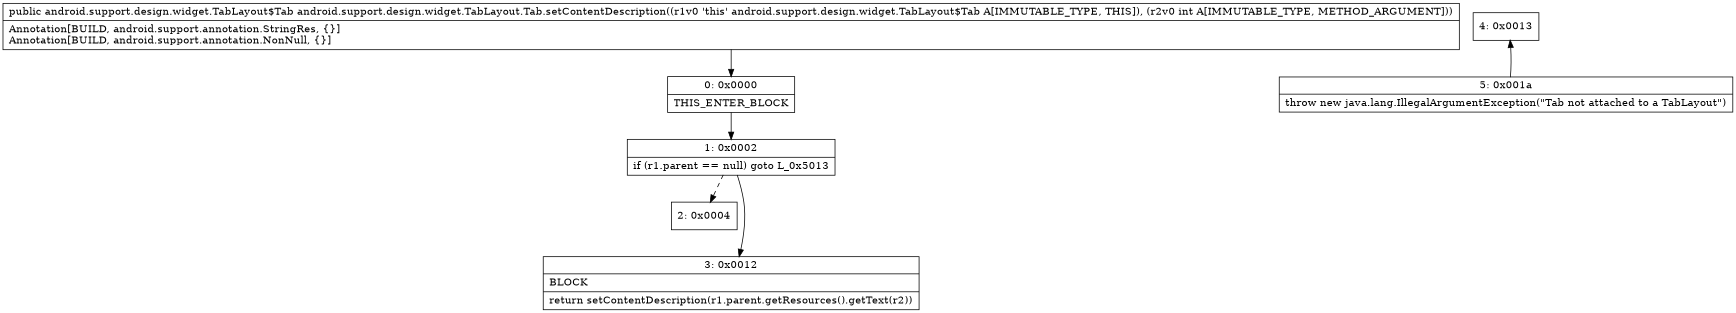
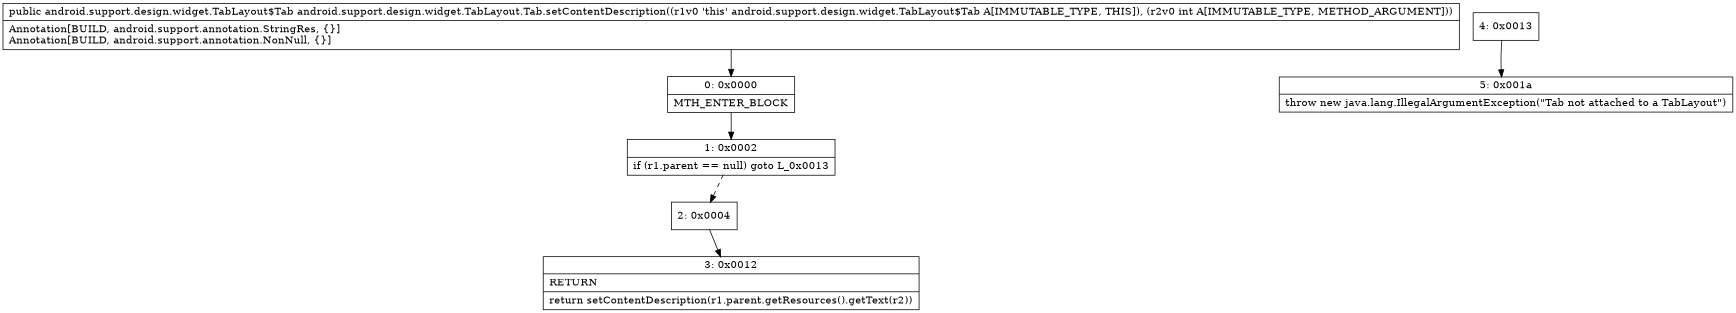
edge "5: 0x001a" -> "4: 0x0013": reversed
node "0: 0x0000": text "THIS_ENTER_BLOCK" -> "MTH_ENTER_BLOCK"
node "1: 0x0002": text "if (r1.parent == null) goto L_0x5013" -> "if (r1.parent == null) goto L_0x0013"
edge "1: 0x0002" -> "3: 0x0012": now "2: 0x0004" -> "3: 0x0012"
node "3: 0x0012": text "BLOCK" -> "RETURN"
